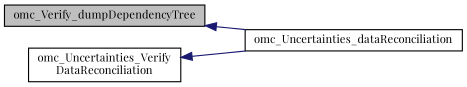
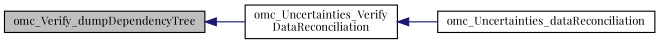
edge "omc_Uncertainties_dataReconciliation" -> "omc_Verify_dumpDependencyTree": now "omc_Uncertainties_Verify DataReconciliation" -> "omc_Verify_dumpDependencyTree"
